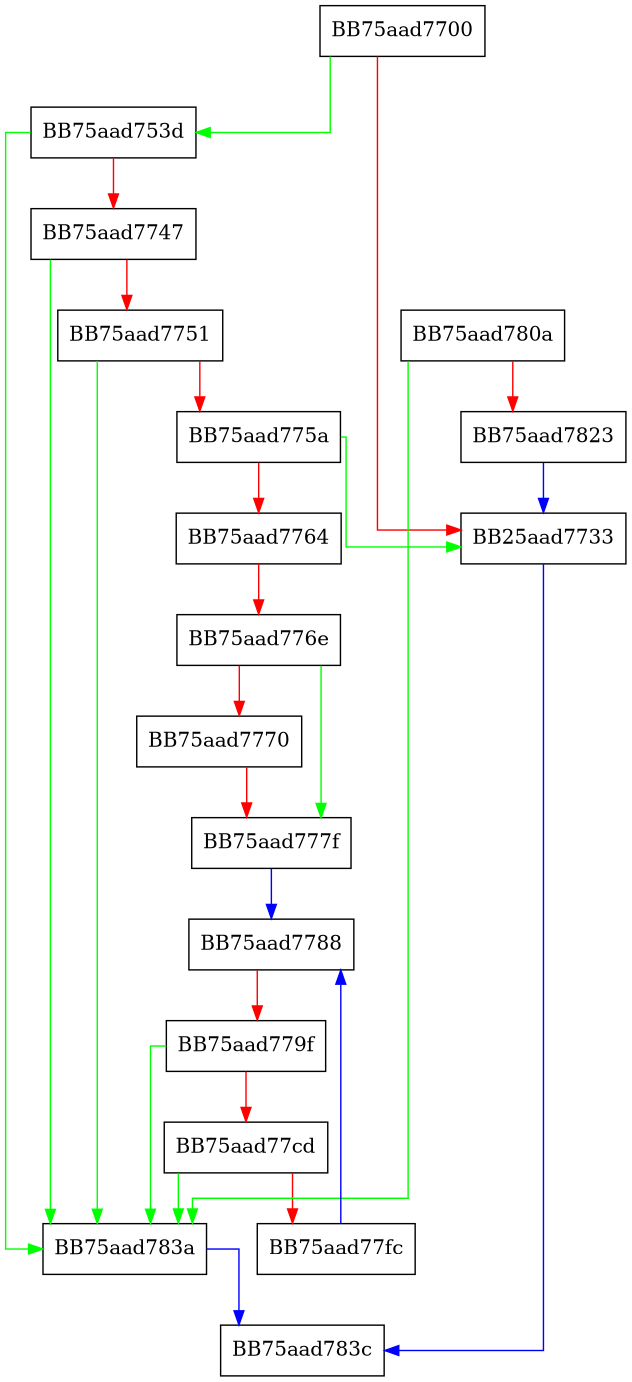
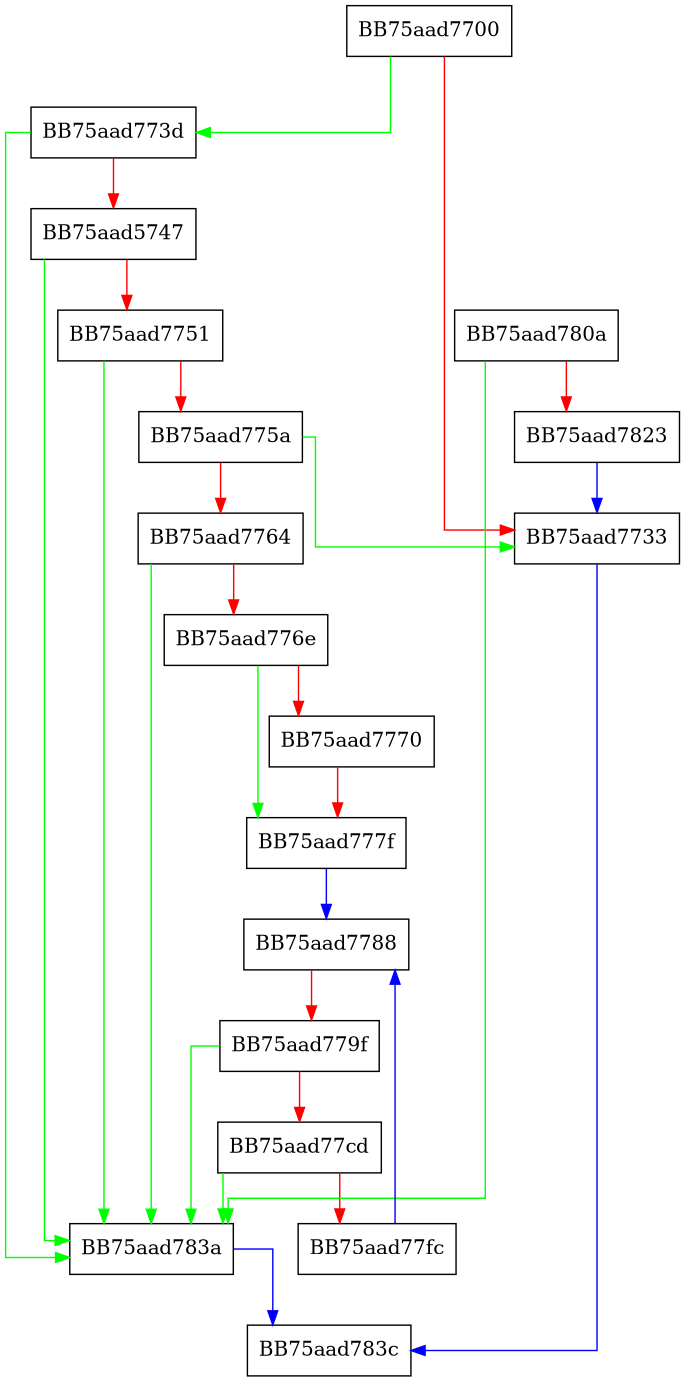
node "BB75aad753d": label "BB75aad753d" -> "BB75aad773d"
node "BB75aad7747": label "BB75aad7747" -> "BB75aad5747"
node "BB25aad7733": label "BB25aad7733" -> "BB75aad7733"
edge "BB75aad7764" -> "BB75aad783a": added
